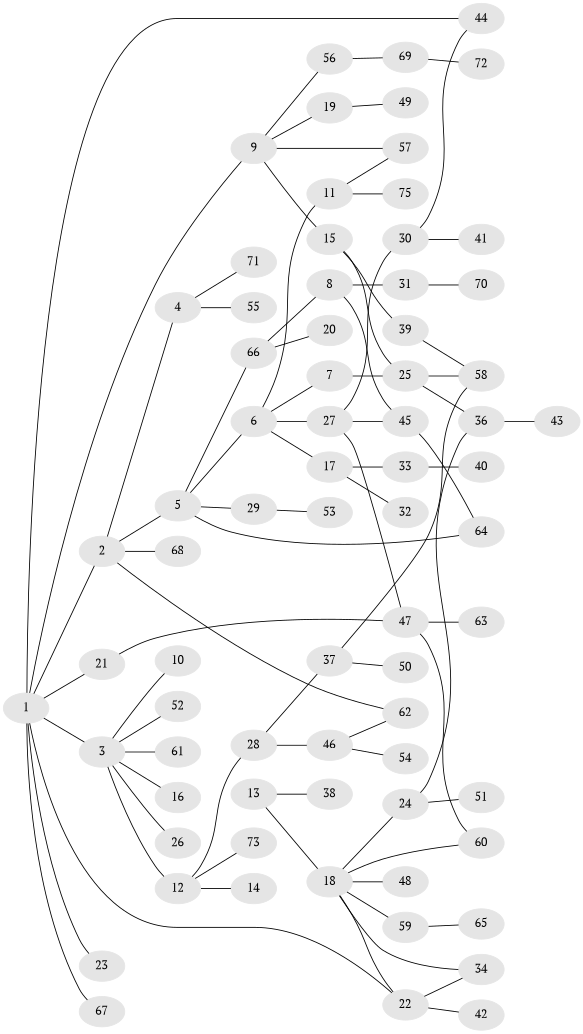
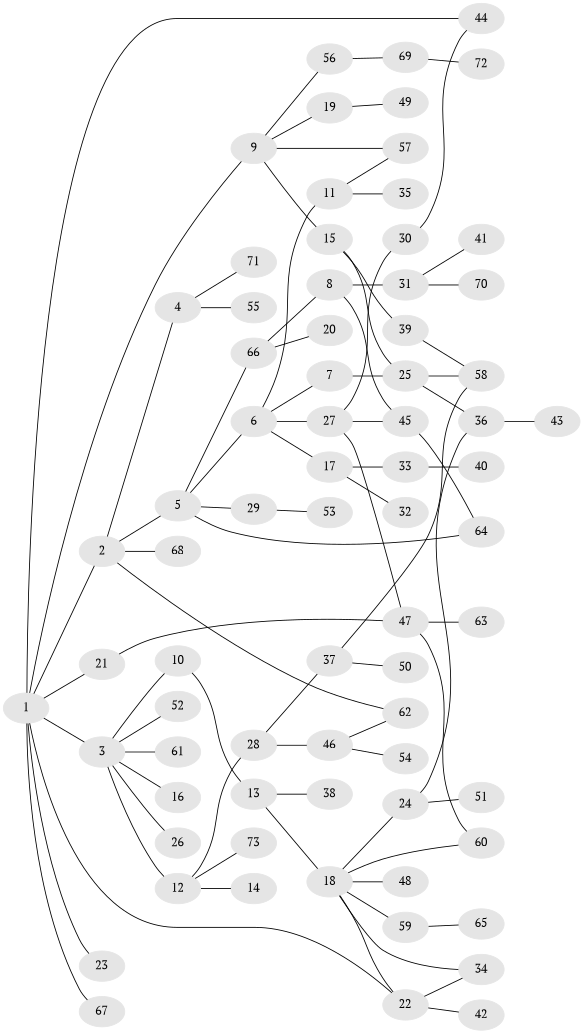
node "75": label "75" -> "35"
edge "30" -- "41": now "31" -- "41"
edge "10" -- "13": added
